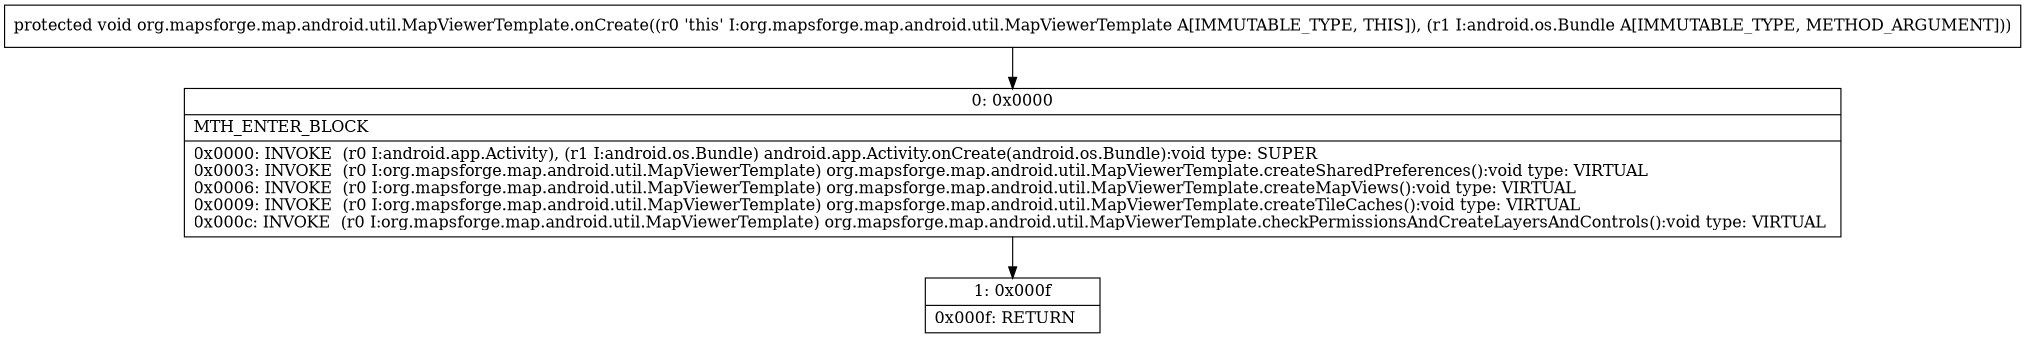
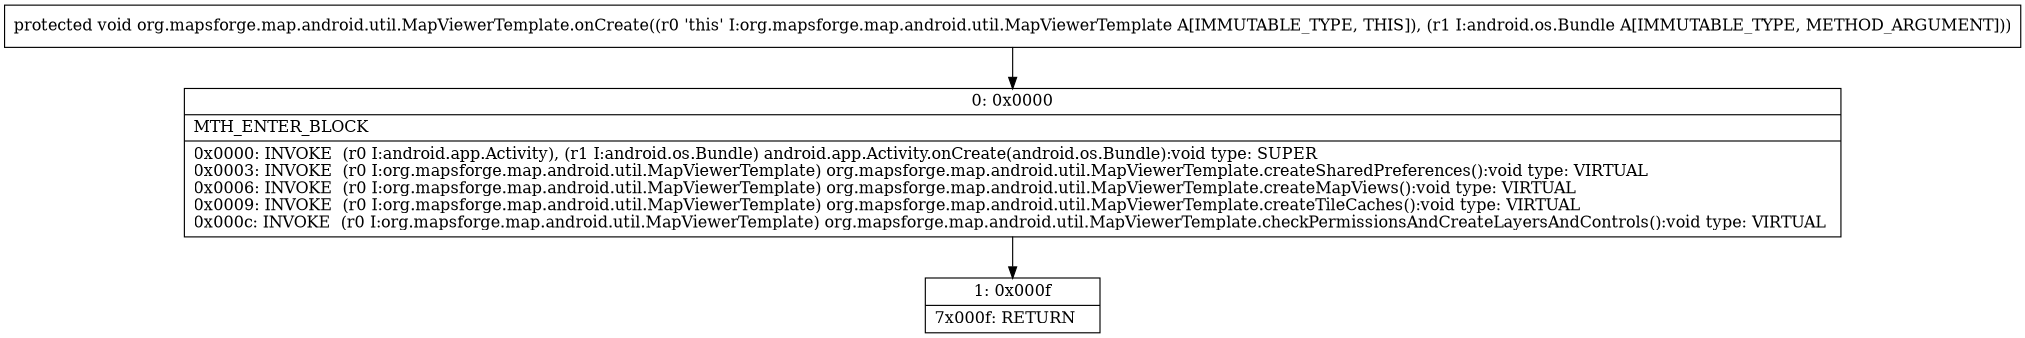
node "1: 0x000f": text "0x000f: RETURN" -> "7x000f: RETURN"
